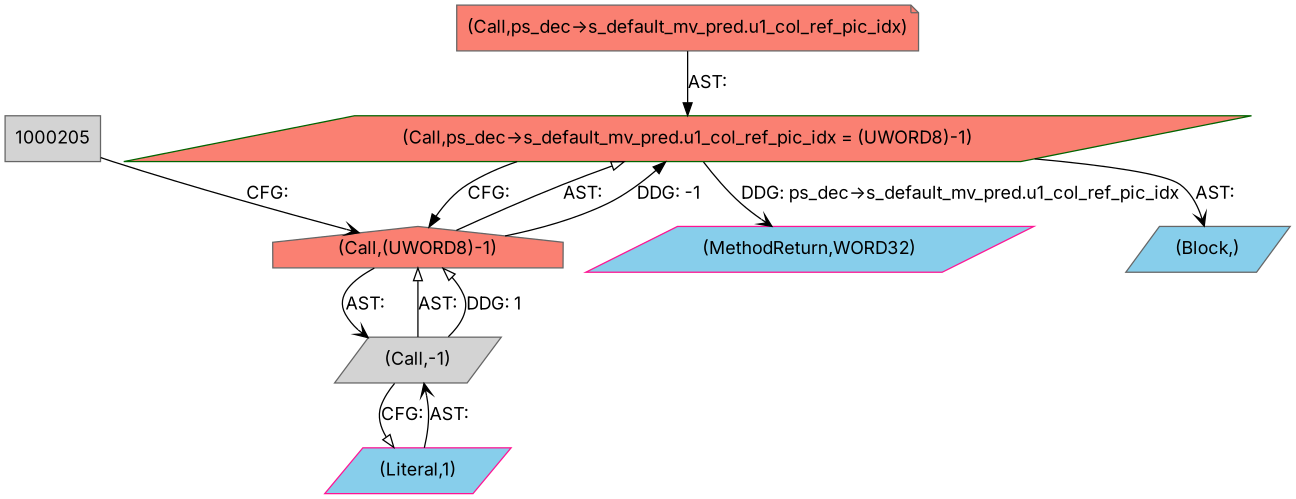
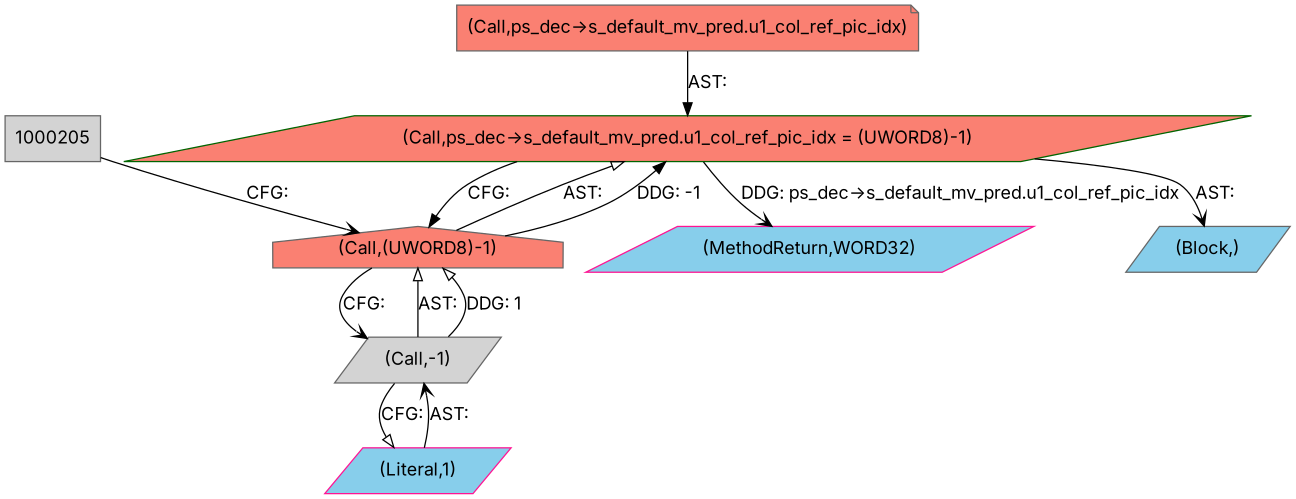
edge "(Call,(UWORD8)-1)" -> "(Call,-1)": label "AST: " -> "CFG: "
